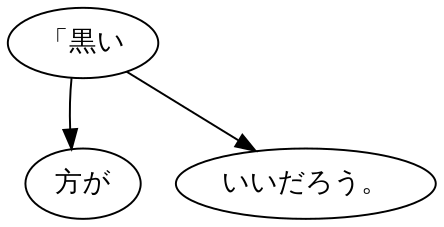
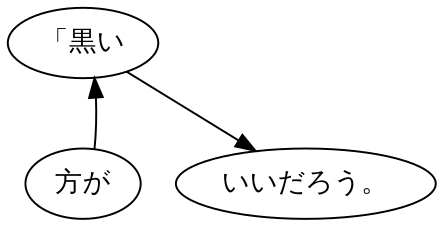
edge "「黒い" -> "方が": reversed
